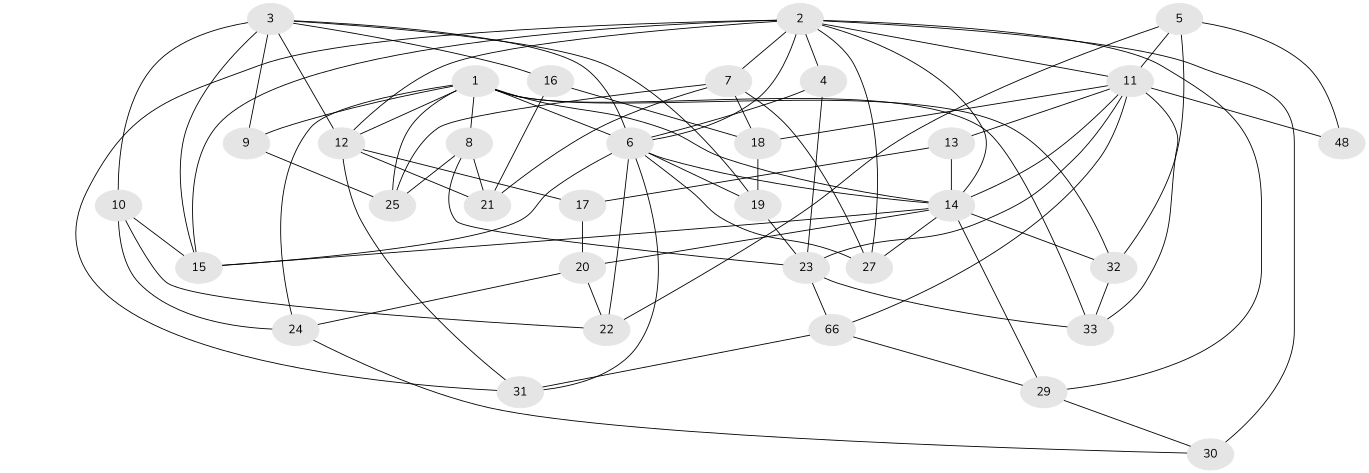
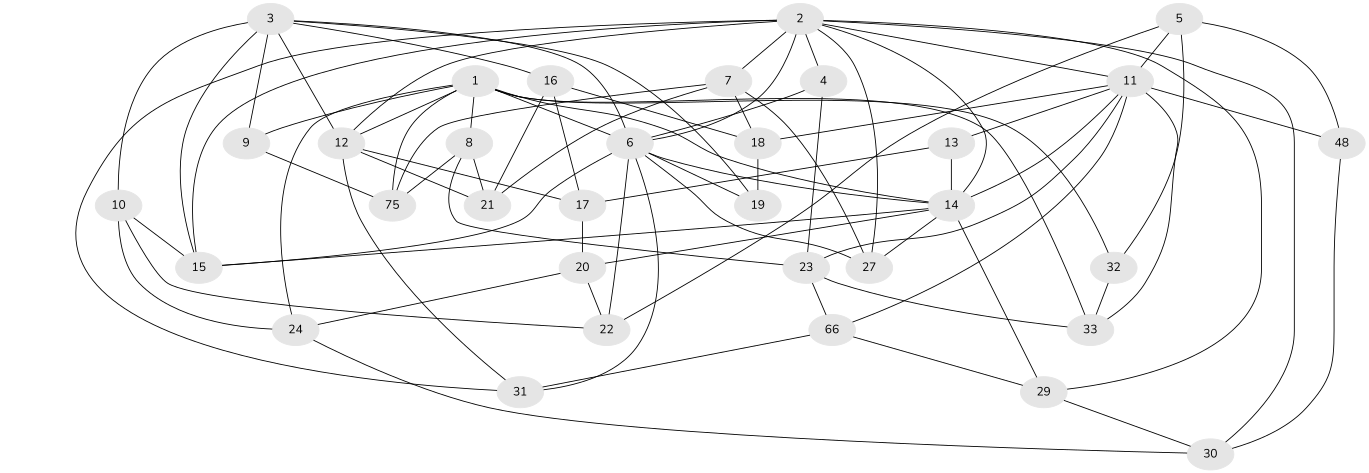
edge "16" -- "17": added
node "25": label "25" -> "75"
edge "19" -- "23": removed
edge "14" -- "32": removed
edge "48" -- "30": added
